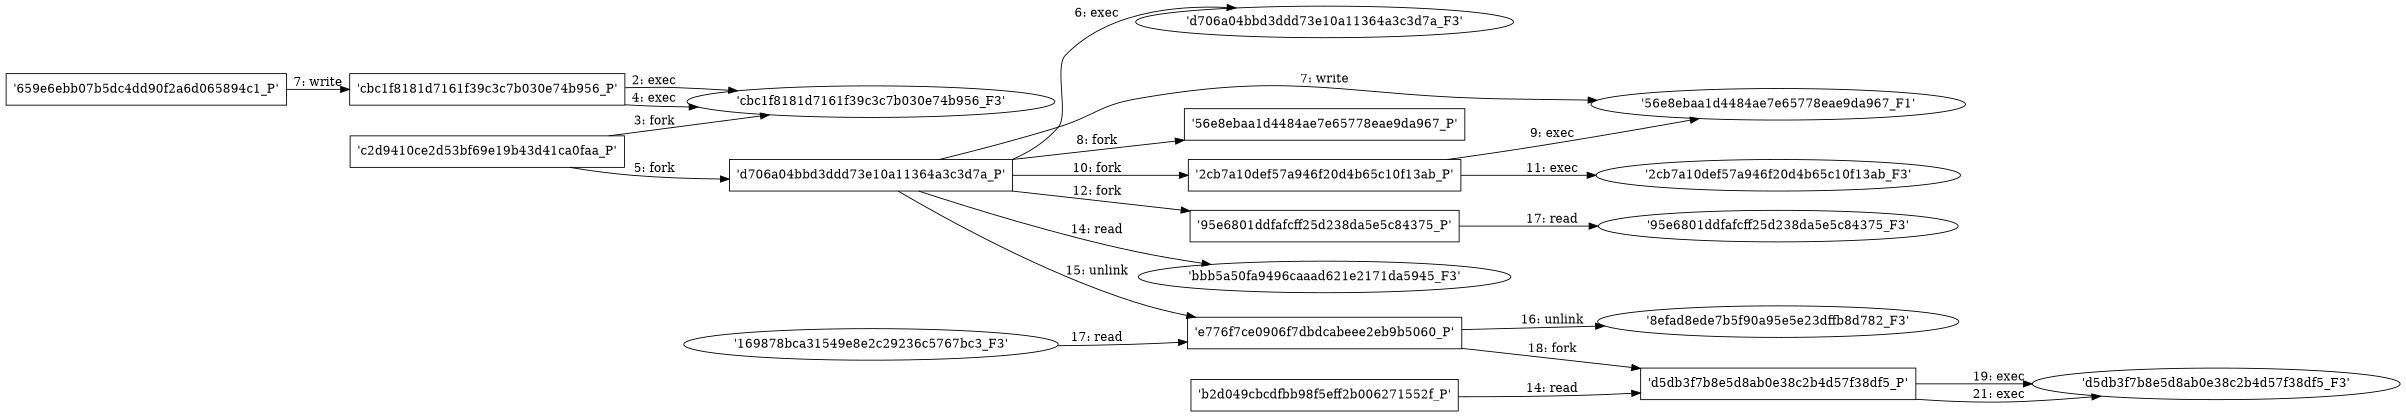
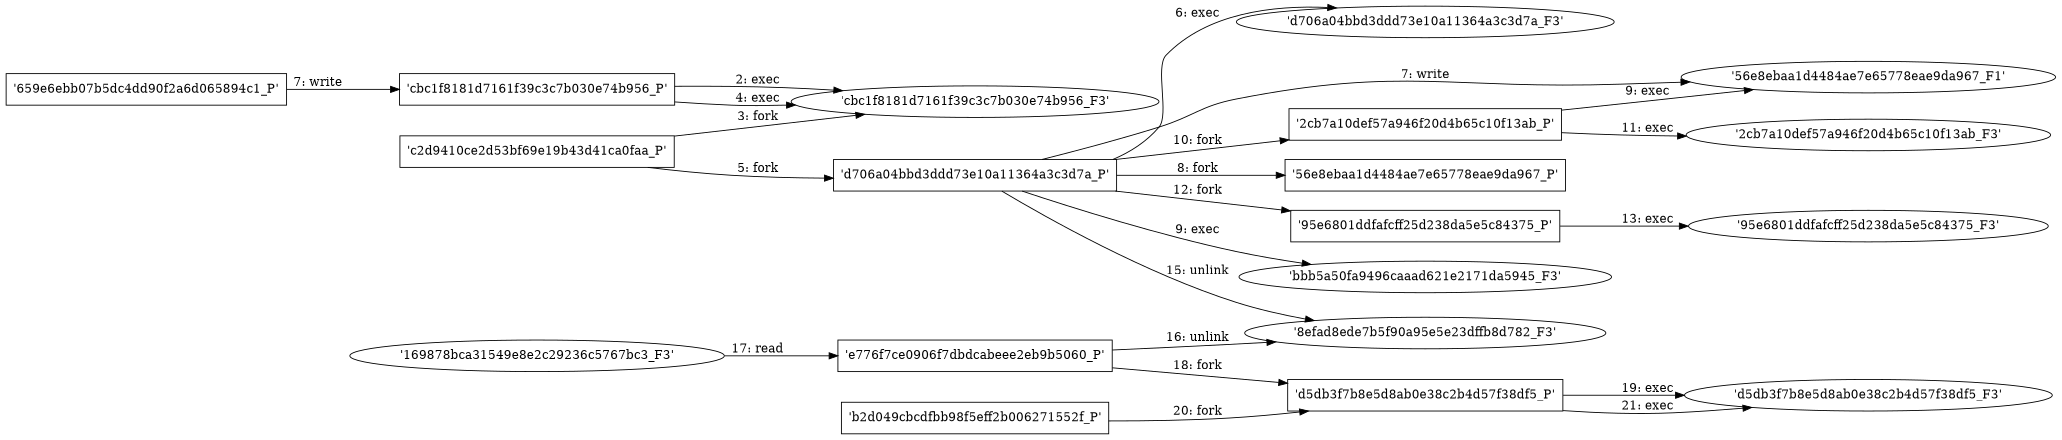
edge "'95e6801ddfafcff25d238da5e5c84375_P'" -> "'95e6801ddfafcff25d238da5e5c84375_F3'": label "17: read" -> "13: exec"
edge "'d706a04bbd3ddd73e10a11364a3c3d7a_P'" -> "'bbb5a50fa9496caaad621e2171da5945_F3'": label "14: read" -> "9: exec"
edge "'d706a04bbd3ddd73e10a11364a3c3d7a_P'" -> "'e776f7ce0906f7dbdcabeee2eb9b5060_P'": now "'d706a04bbd3ddd73e10a11364a3c3d7a_P'" -> "'8efad8ede7b5f90a95e5e23dffb8d782_F3'"
edge "'b2d049cbcdfbb98f5eff2b006271552f_P'" -> "'d5db3f7b8e5d8ab0e38c2b4d57f38df5_P'": label "14: read" -> "20: fork"
